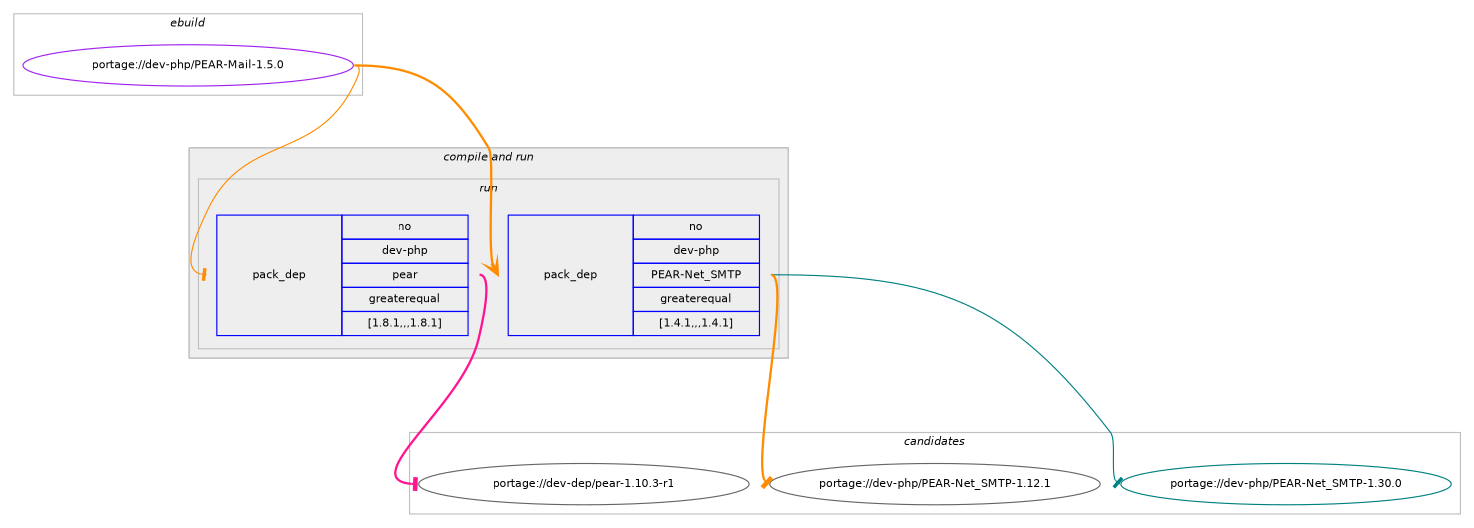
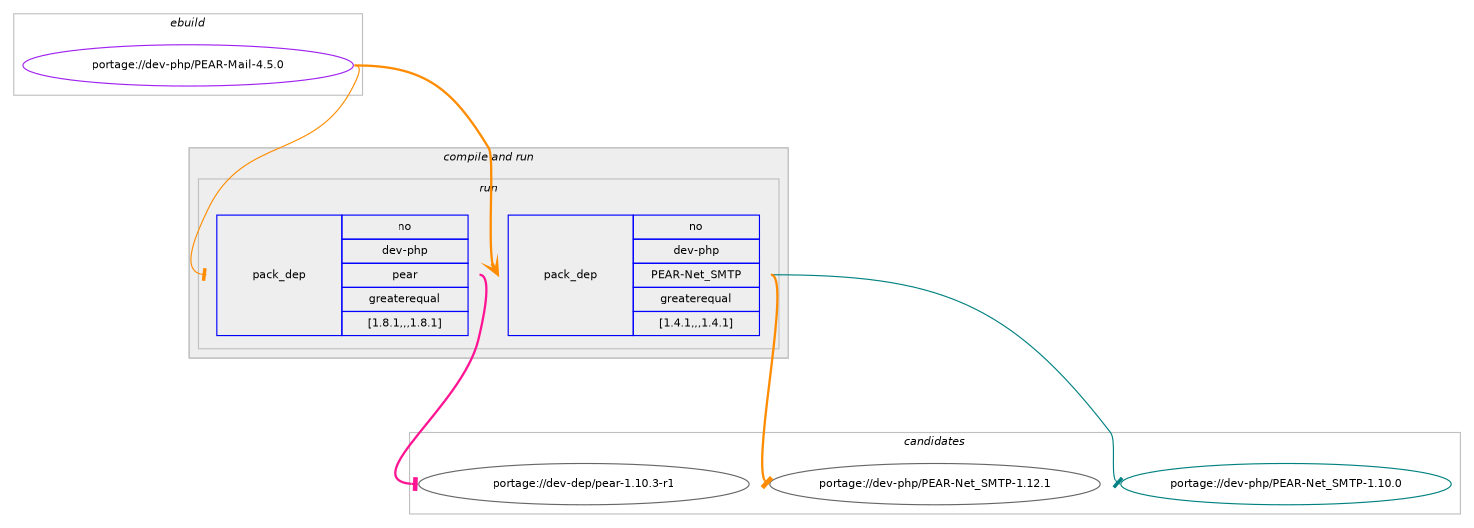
node "portage://dev-php/PEAR-Mail-1.5.0": label "portage://dev-php/PEAR-Mail-1.5.0" -> "portage://dev-php/PEAR-Mail-4.5.0"
node "portage://dev-php/PEAR-Net_SMTP-1.30.0": label "portage://dev-php/PEAR-Net_SMTP-1.30.0" -> "portage://dev-php/PEAR-Net_SMTP-1.10.0"
